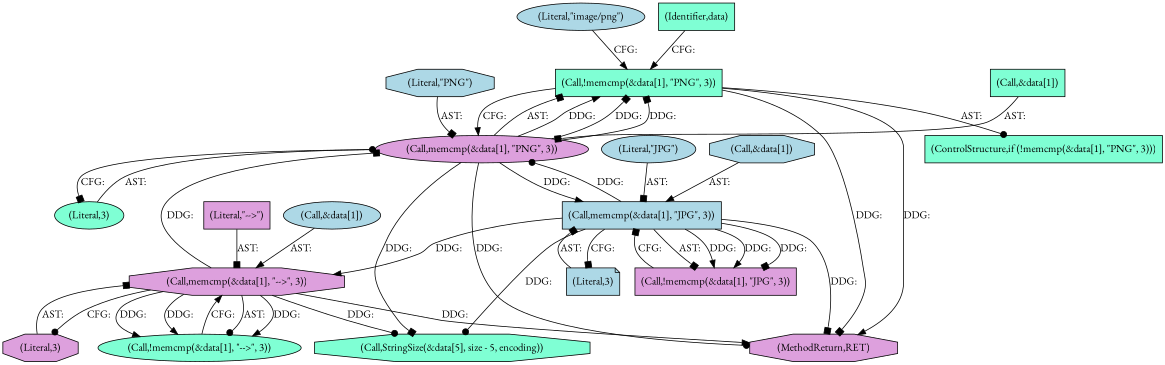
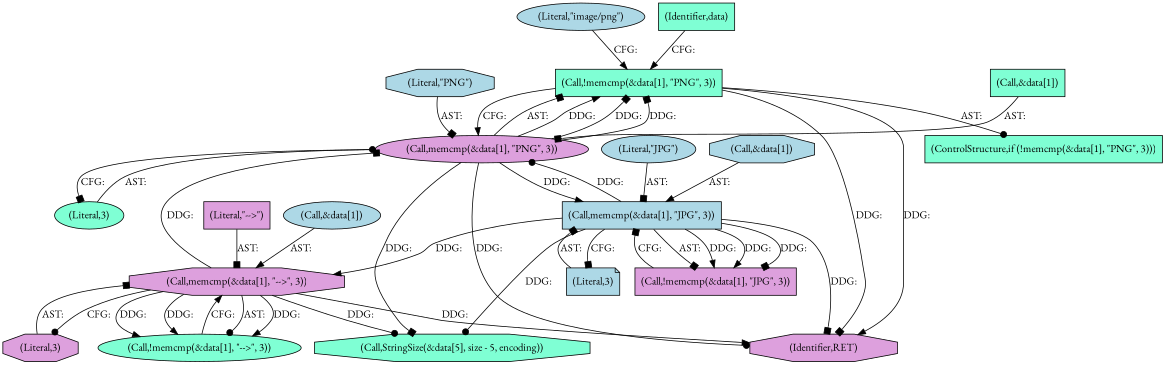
node "(MethodReturn,RET)": label "(MethodReturn,RET)" -> "(Identifier,RET)"
